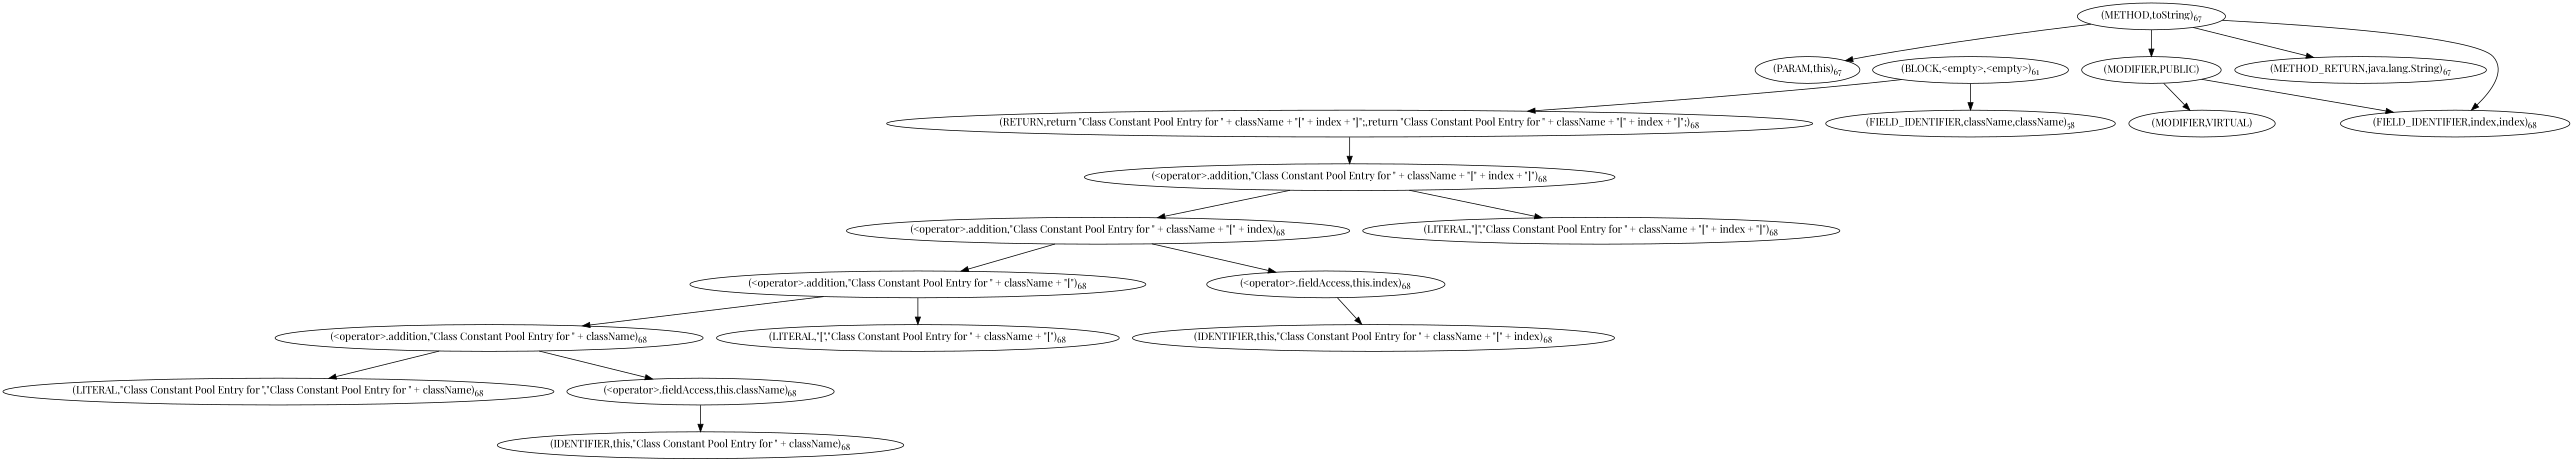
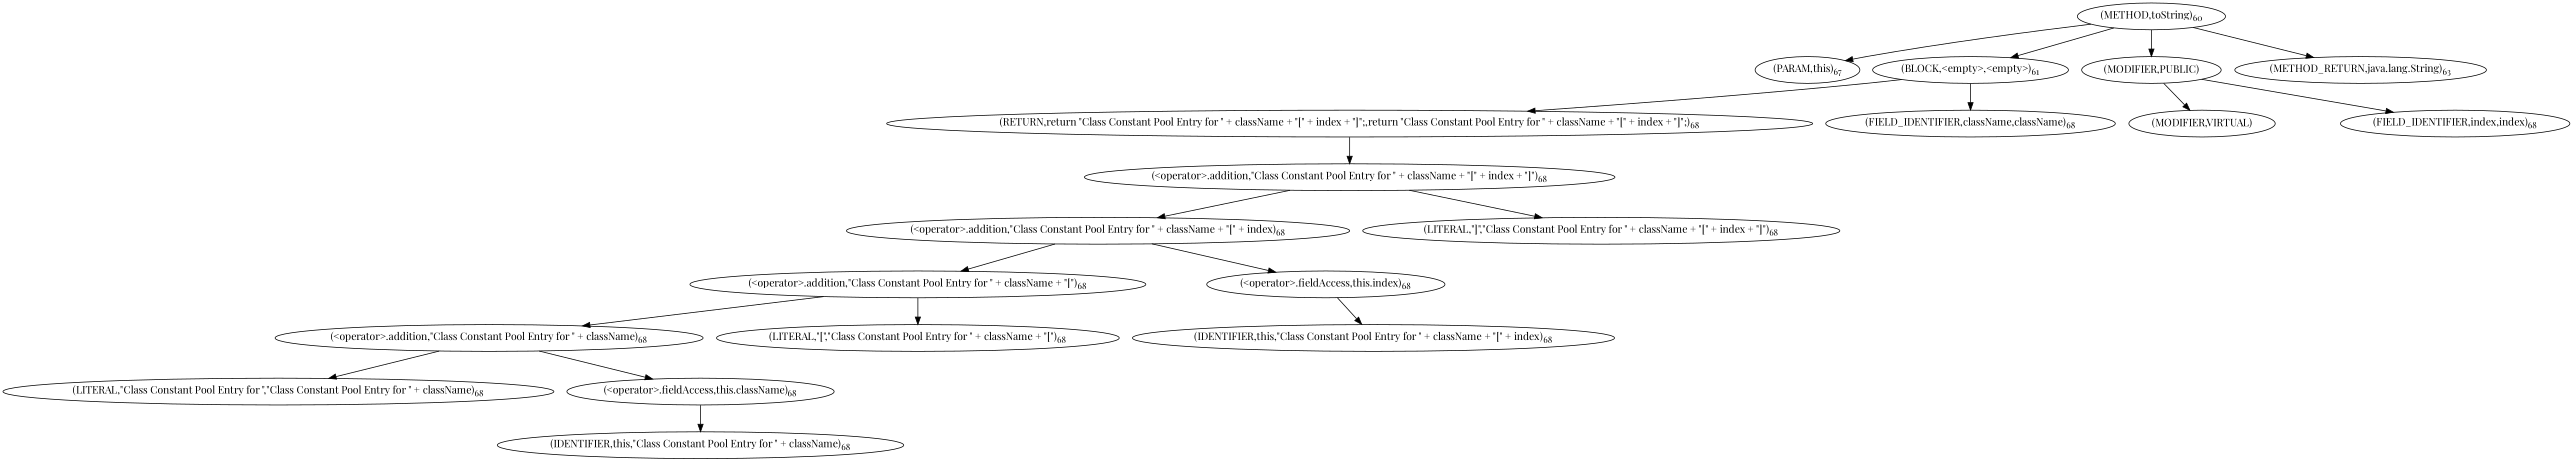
node "(METHOD,toString)": text "67" -> "60"
edge "(METHOD,toString)" -> "(FIELD_IDENTIFIER,index,index)": now "(METHOD,toString)" -> "(BLOCK,<empty>,<empty>)"
node "(METHOD_RETURN,java.lang.String)": text "67" -> "63"
node "(FIELD_IDENTIFIER,className,className)": text "58" -> "68"
